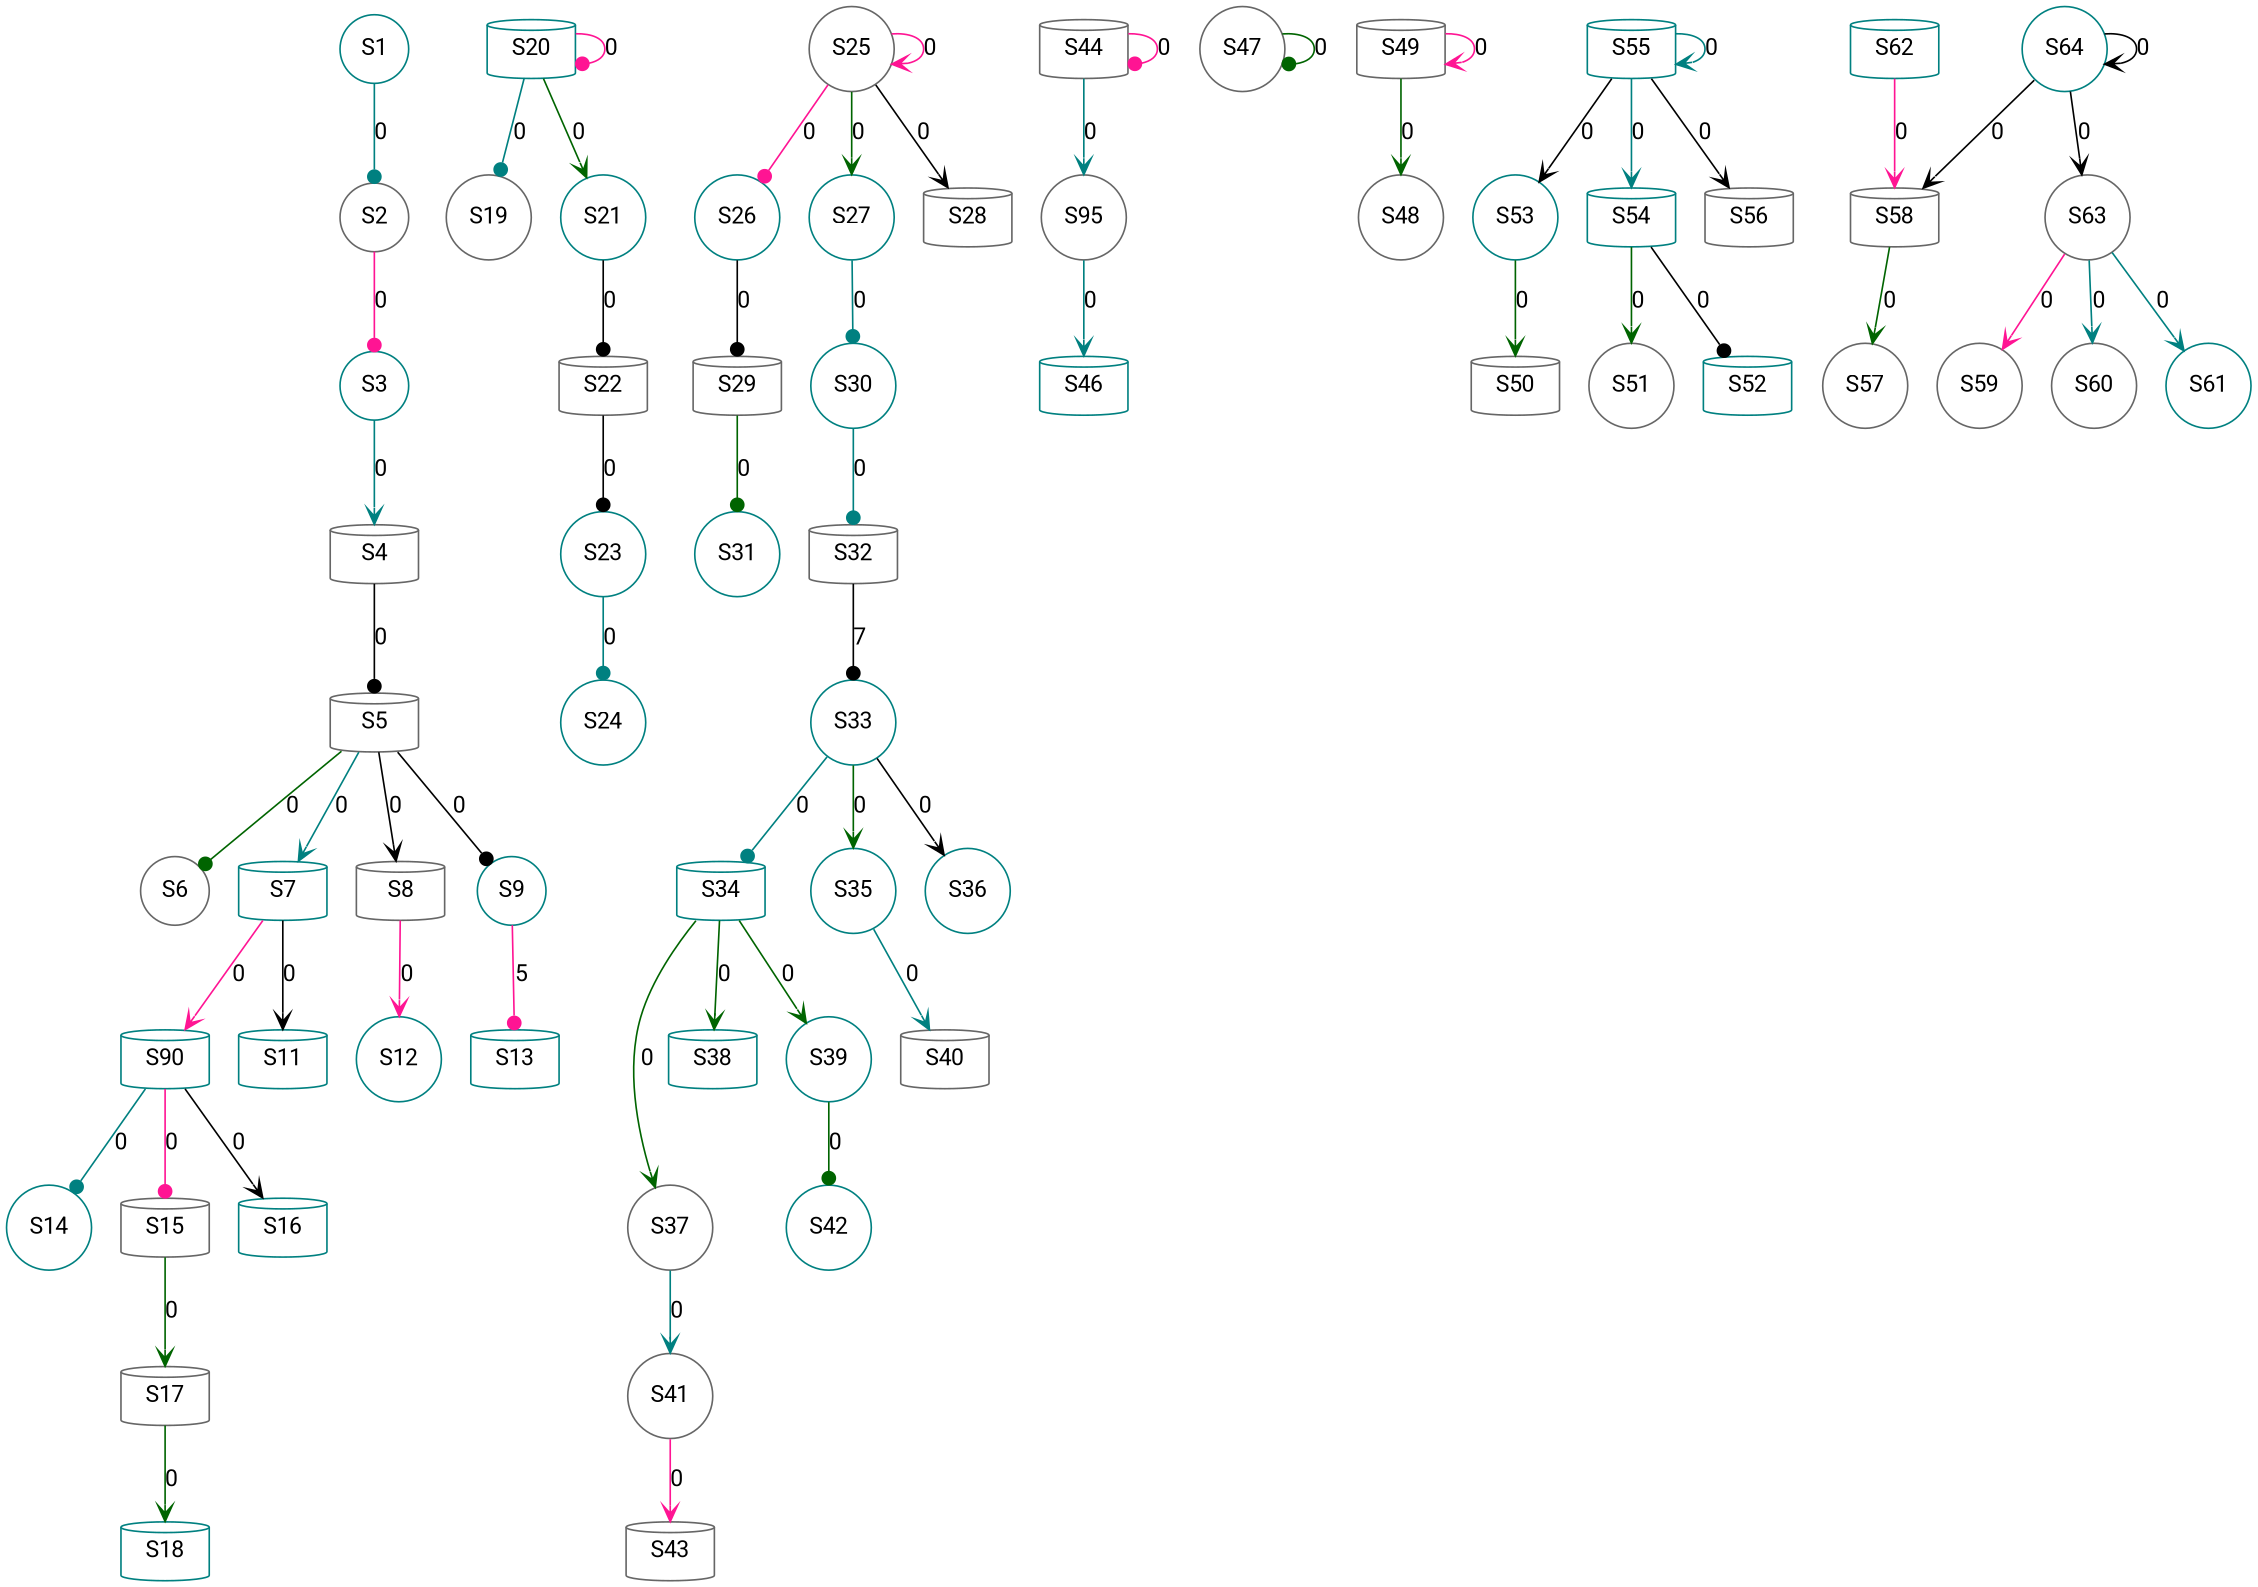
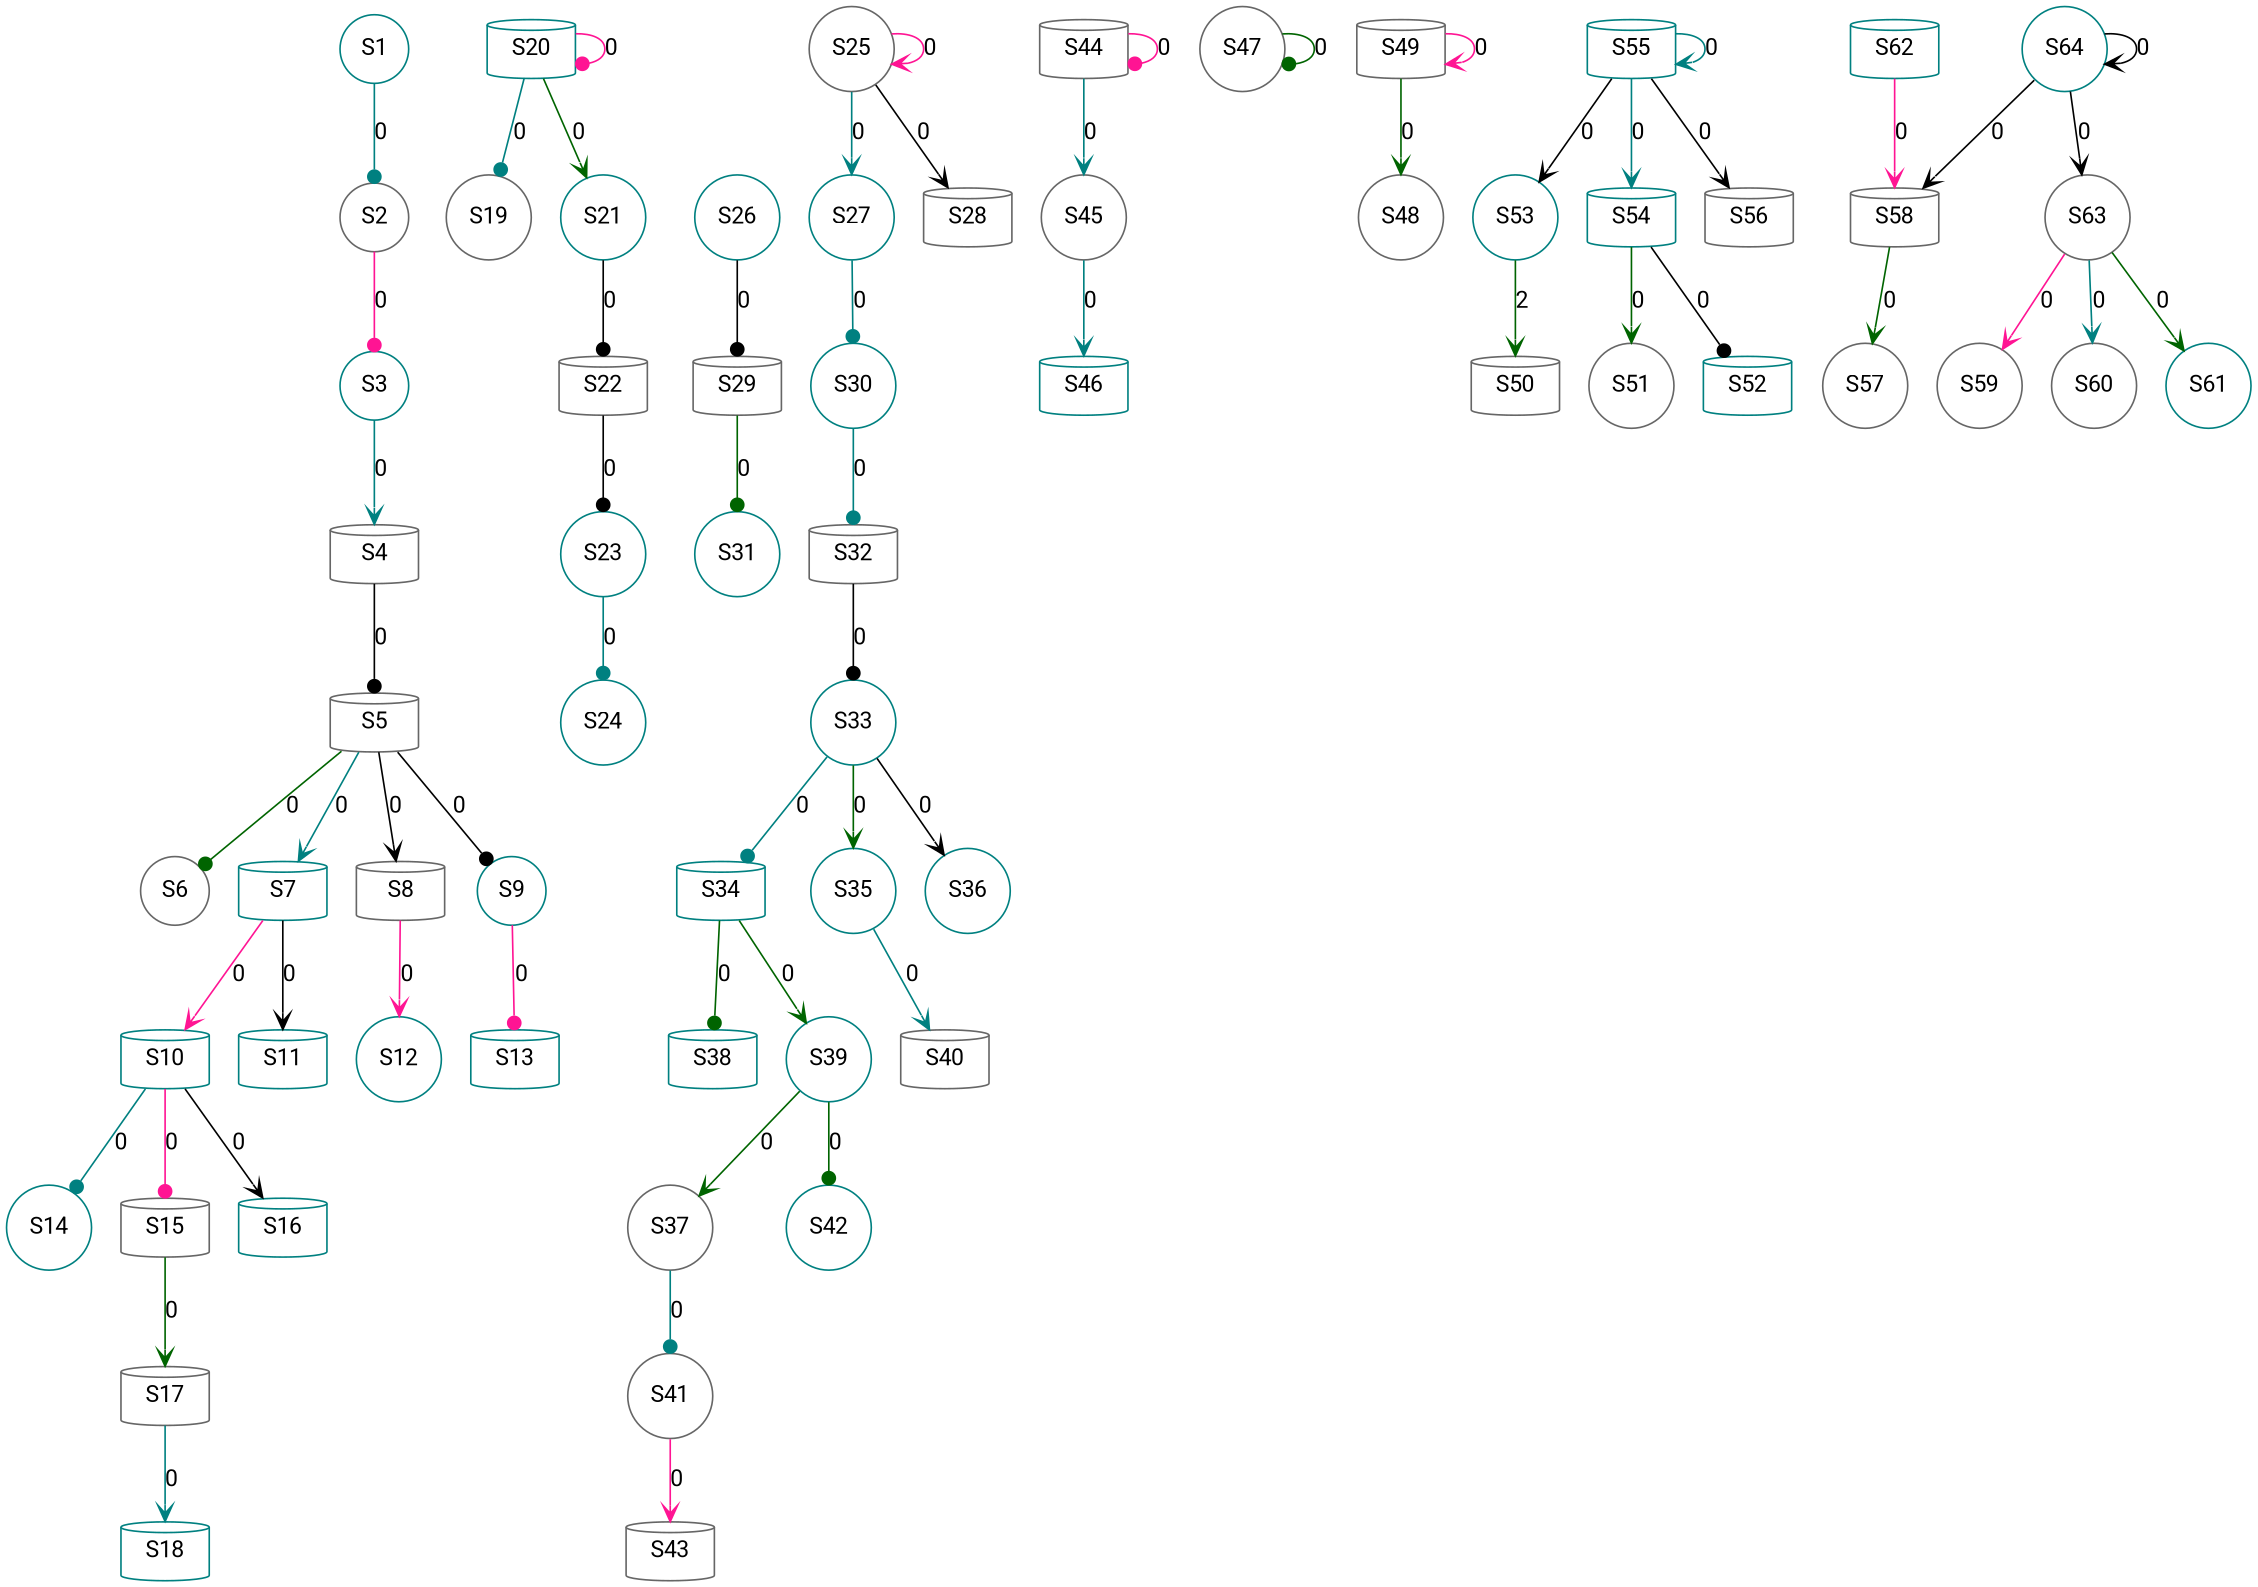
edge "S25" -> "S27": color darkgreen -> teal
edge "S25" -> "S26": removed, label "0"
node "S95": label "S95" -> "S45"
edge "S63" -> "S61": color teal -> darkgreen
edge "S53" -> "S50": label "0" -> "2"
edge "S32" -> "S33": label "7" -> "0"
edge "S34" -> "S38": arrowhead vee -> dot
edge "S9" -> "S13": label "5" -> "0"
edge "S34" -> "S37": now "S39" -> "S37"
node "S90": label "S90" -> "S10"
edge "S37" -> "S41": arrowhead vee -> dot
edge "S17" -> "S18": color darkgreen -> teal
